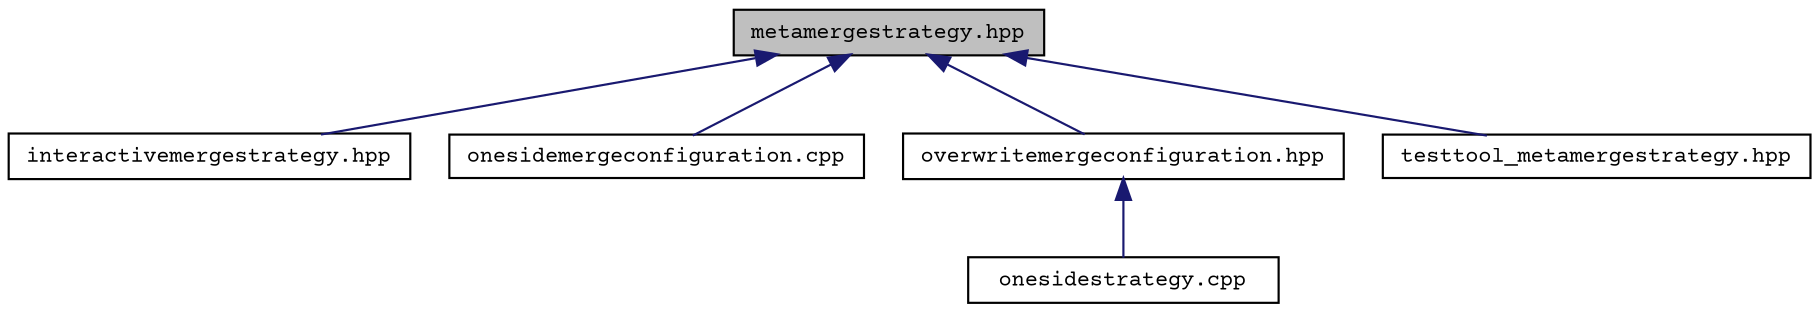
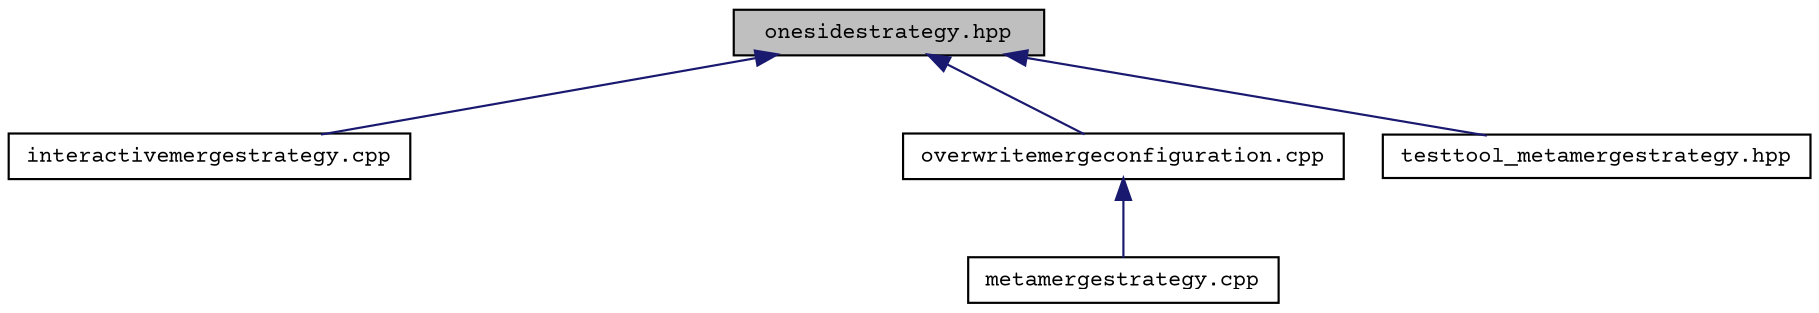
node "metamergestrategy.hpp": label "metamergestrategy.hpp" -> "onesidestrategy.hpp"
node "interactivemergestrategy.hpp": label "interactivemergestrategy.hpp" -> "interactivemergestrategy.cpp"
node "onesidemergeconfiguration.cpp": removed
node "overwritemergeconfiguration.hpp": label "overwritemergeconfiguration.hpp" -> "overwritemergeconfiguration.cpp"
node "onesidestrategy.cpp": label "onesidestrategy.cpp" -> "metamergestrategy.cpp"
